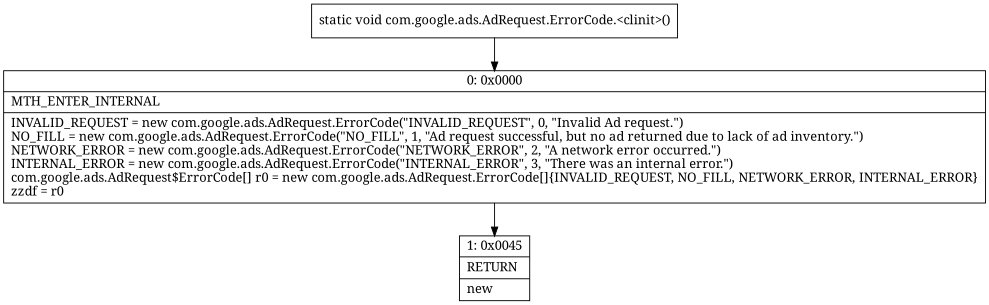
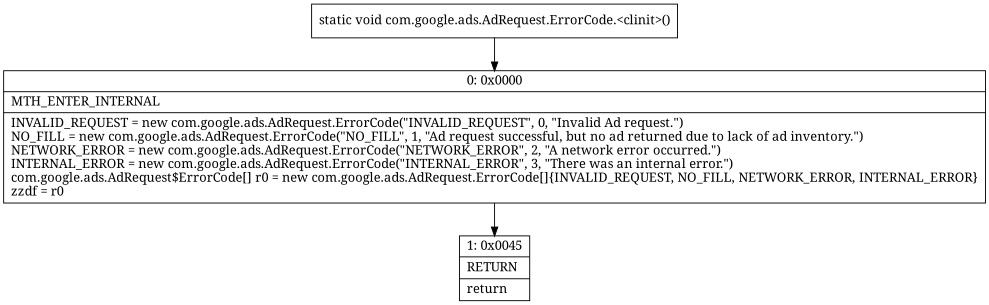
node "1: 0x0045": text "new" -> "return"
